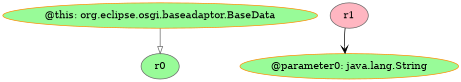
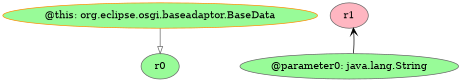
edge "r1" -> "@parameter0: java.lang.String": reversed
node "@parameter0: java.lang.String": color darkorange -> gray40
